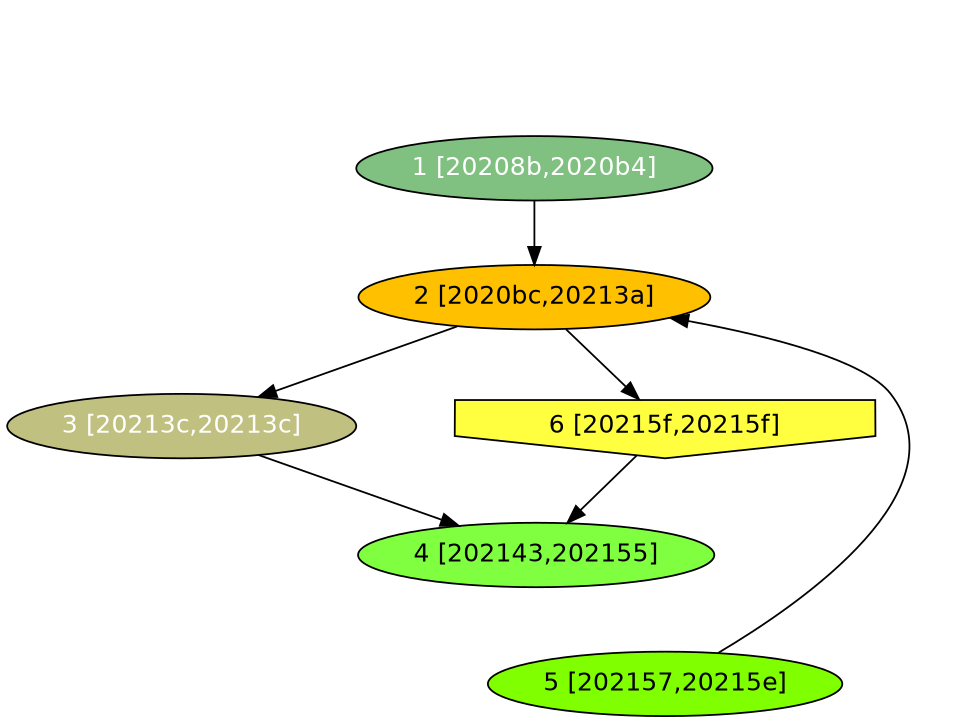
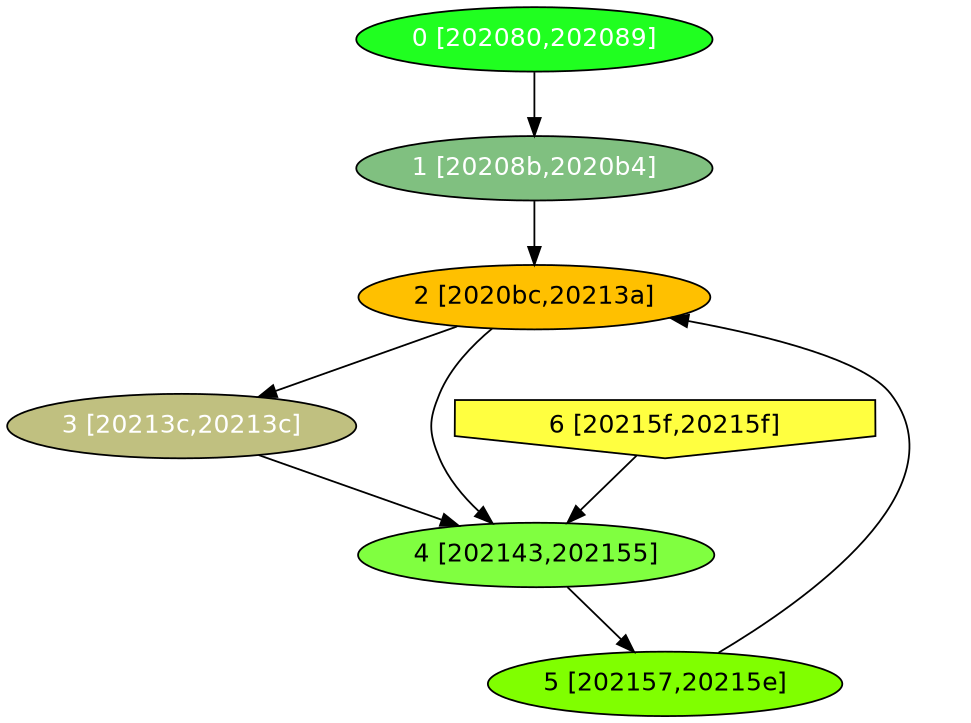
node "0 [202080,202089]": added
edge "2 [2020bc,20213a]" -> "6 [20215f,20215f]": now "2 [2020bc,20213a]" -> "4 [202143,202155]"
edge "4 [202143,202155]" -> "5 [202157,20215e]": added
